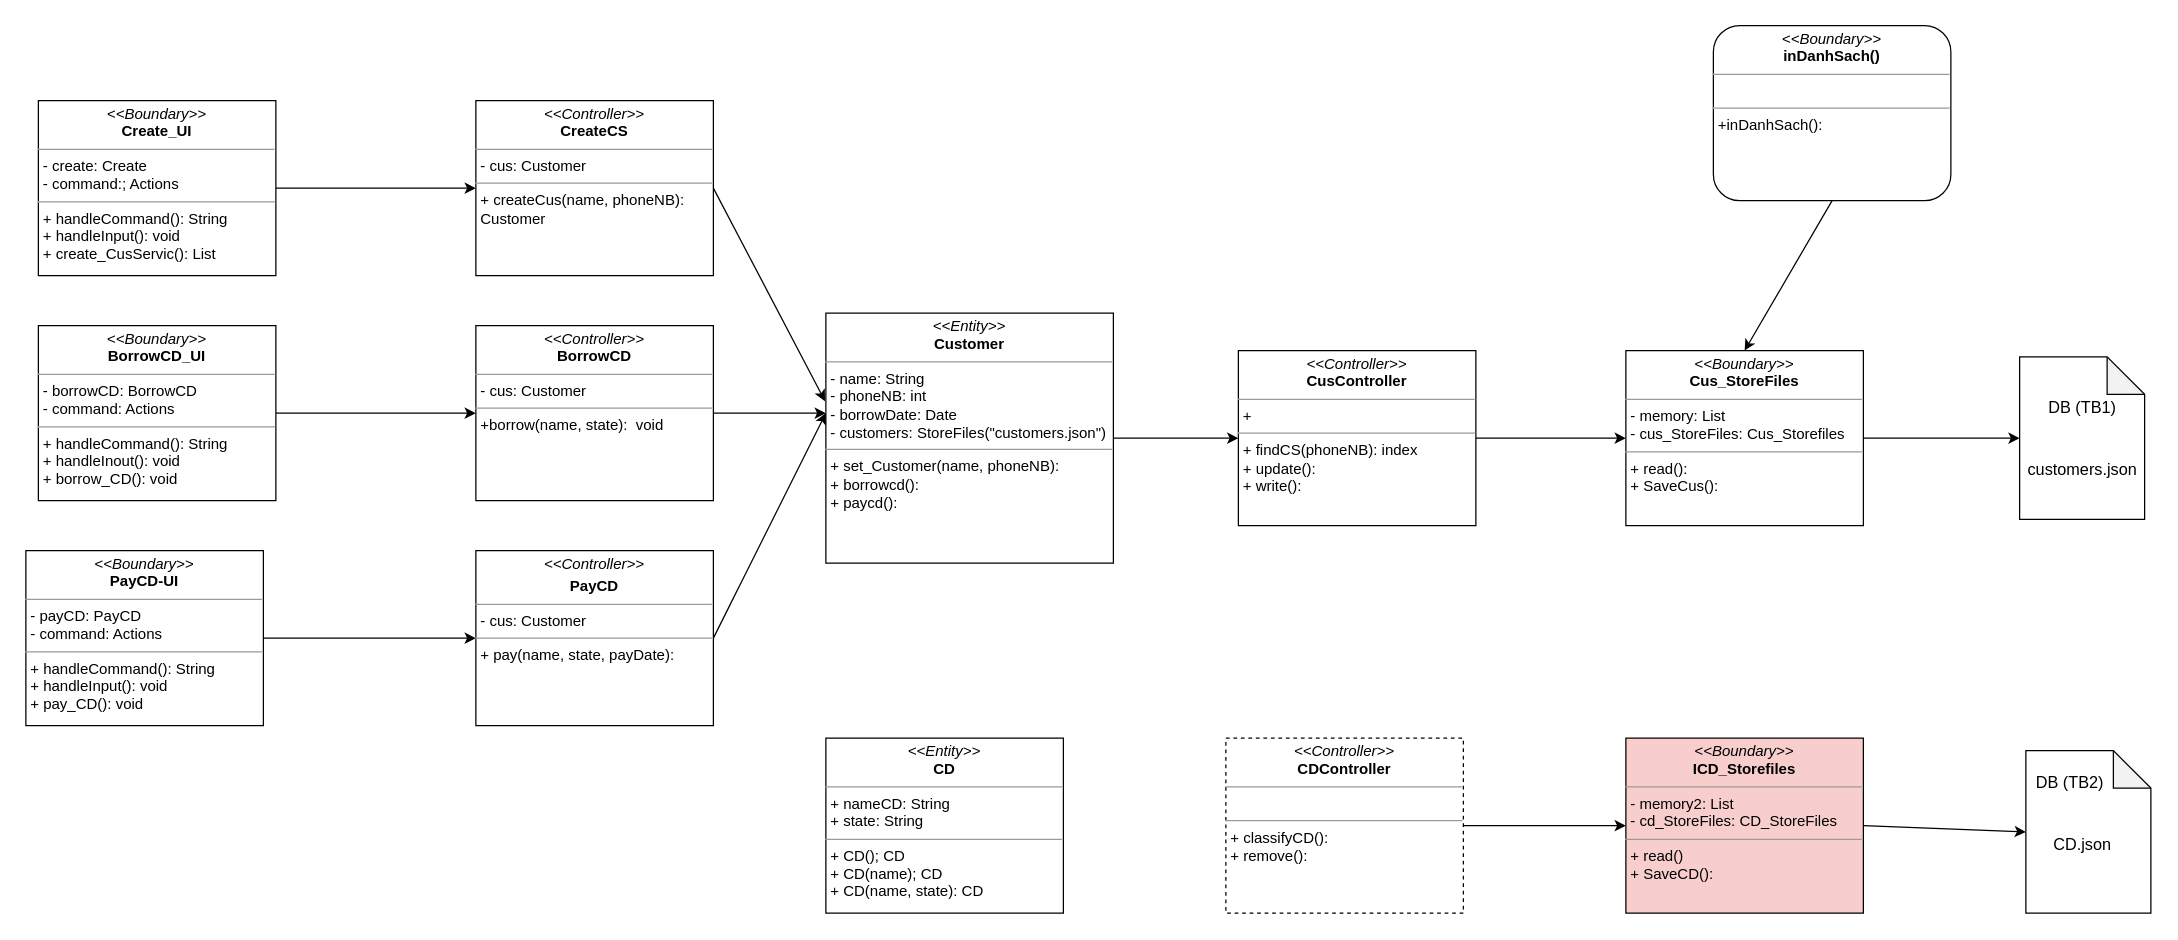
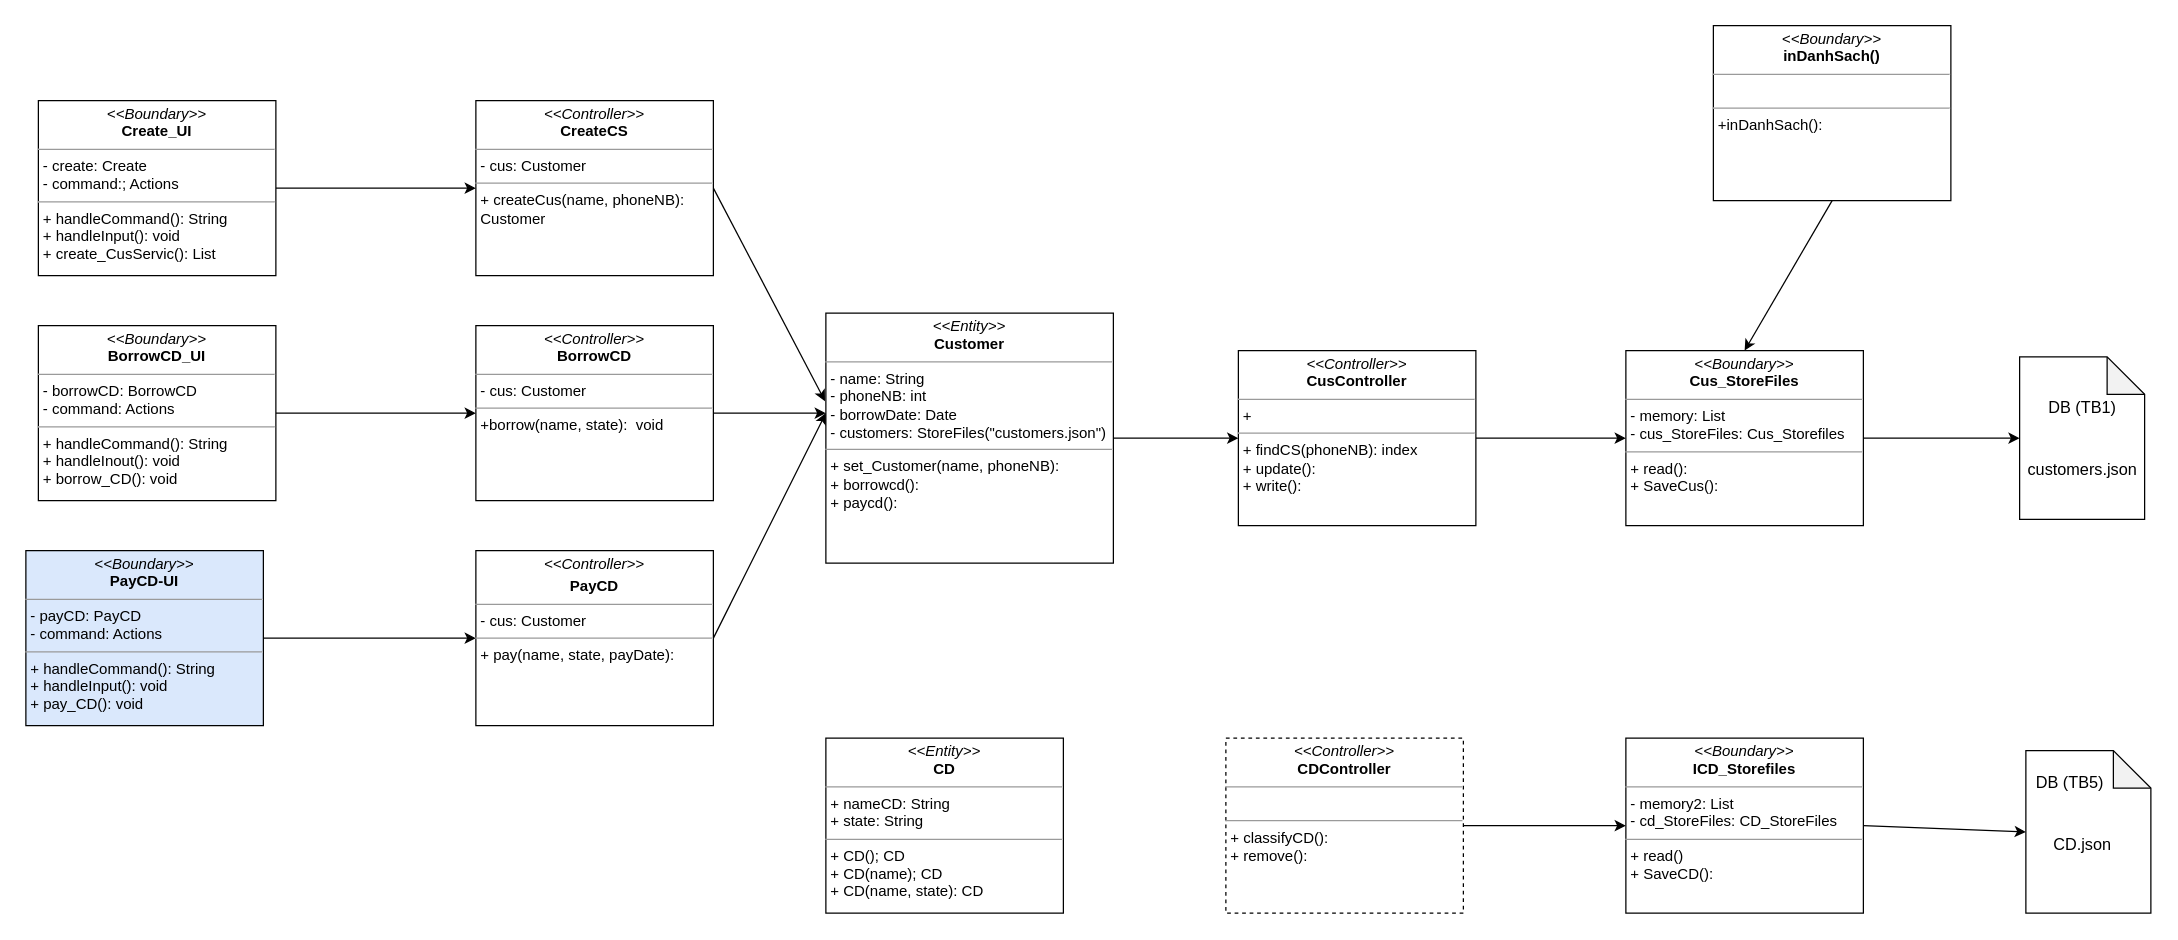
node "<<Boundary>> inDanhSach() +inDanhSach():": shape rounded rectangle -> rectangle
node "<<Boundary>> PayCD-UI - payCD: PayCD - command: Actions + handleCommand(): String + handleInput(): void + pay_CD(): void": fillcolor #ffffff -> #dae8fc
node "DB (TB2)": label "DB (TB2)" -> "DB (TB5)"
node "<<Boundary>> ICD_Storefiles - memory2: List - cd_StoreFiles: CD_StoreFiles + read() + SaveCD():": fillcolor #f8cecc -> #ffffff
